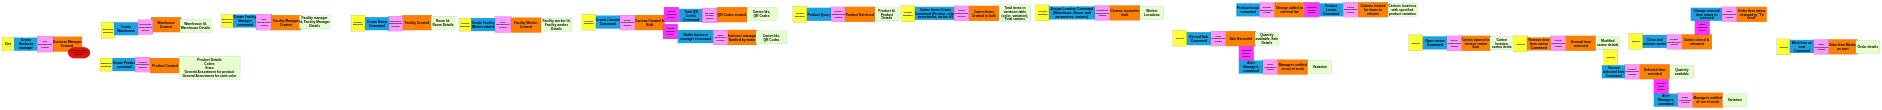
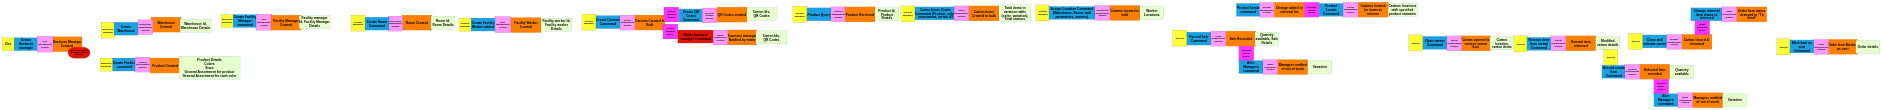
node "Total QR Codes Command": label "Total QR Codes Command" -> "Create QR Codes Command"
node "Facility Created": label "Facility Created" -> "Room Created"
node "Notify business manager Command": fillcolor #1ba1e2 -> #e51400
node "Remove item from carton Command": fillcolor #ff8000 -> #1ba1e2
node "Record defected Item Command": label "Record defected Item Command" -> "Record create Item Command"
